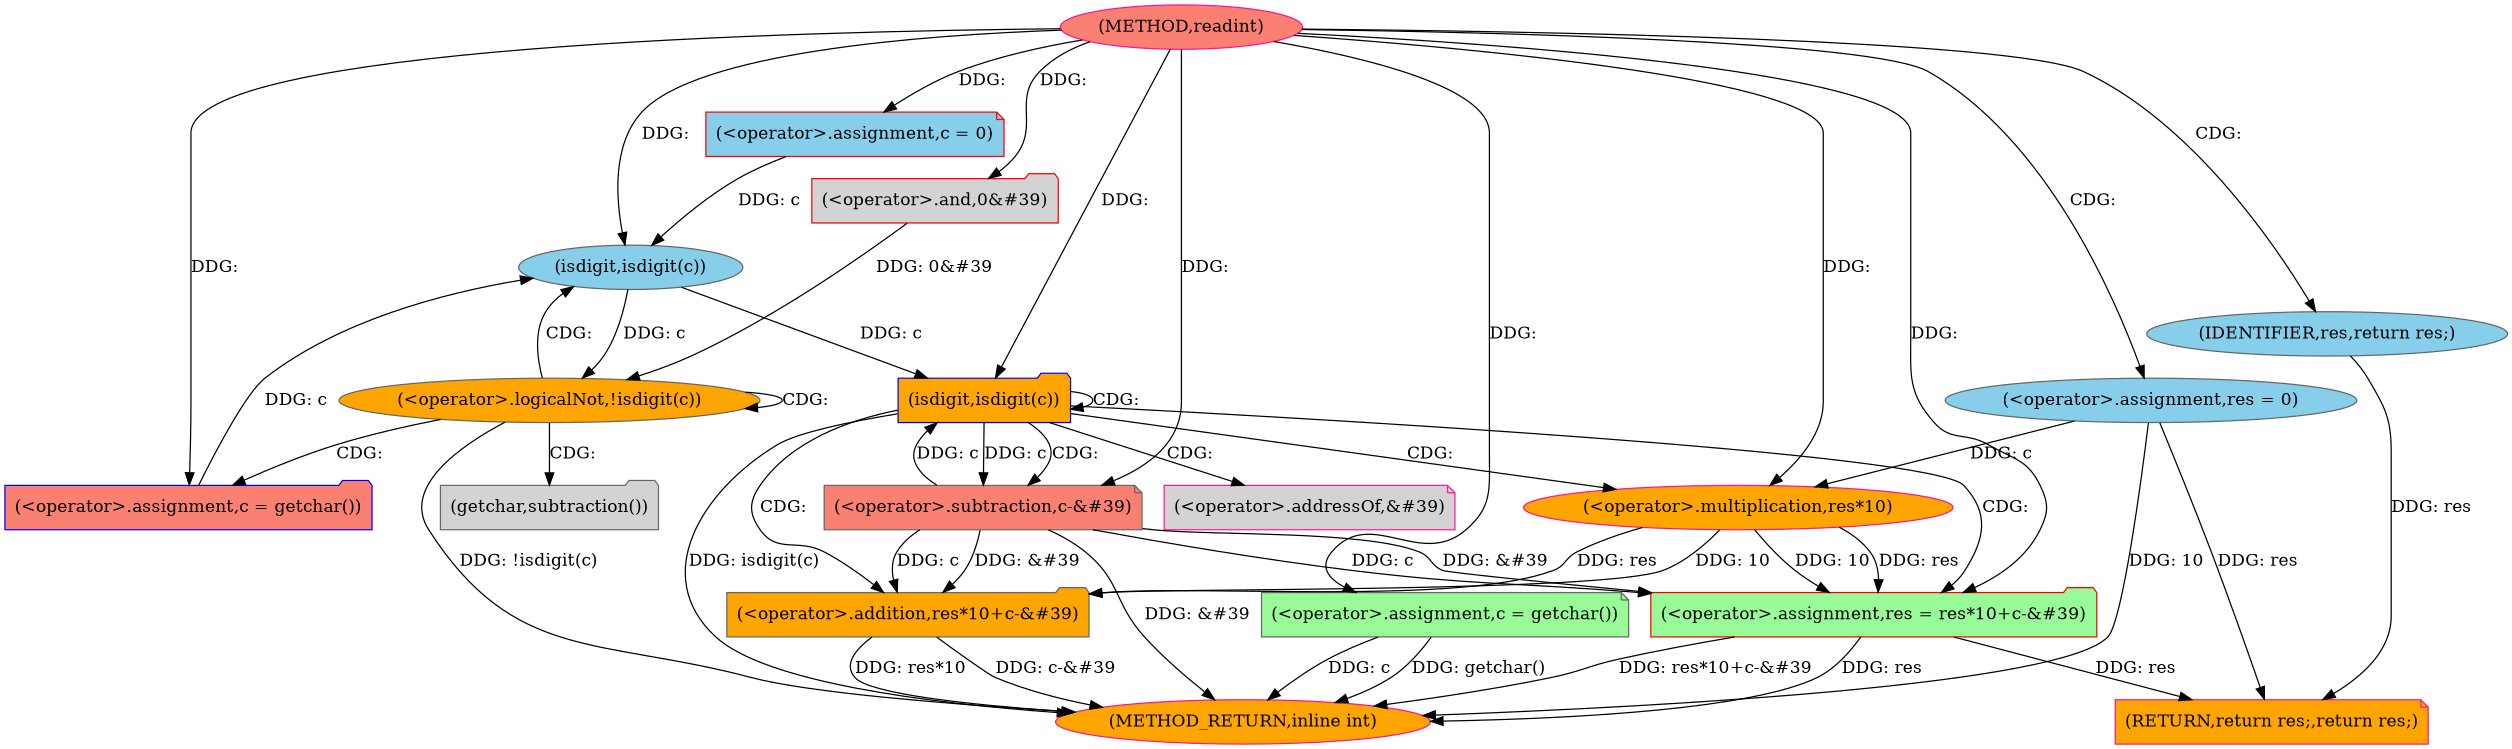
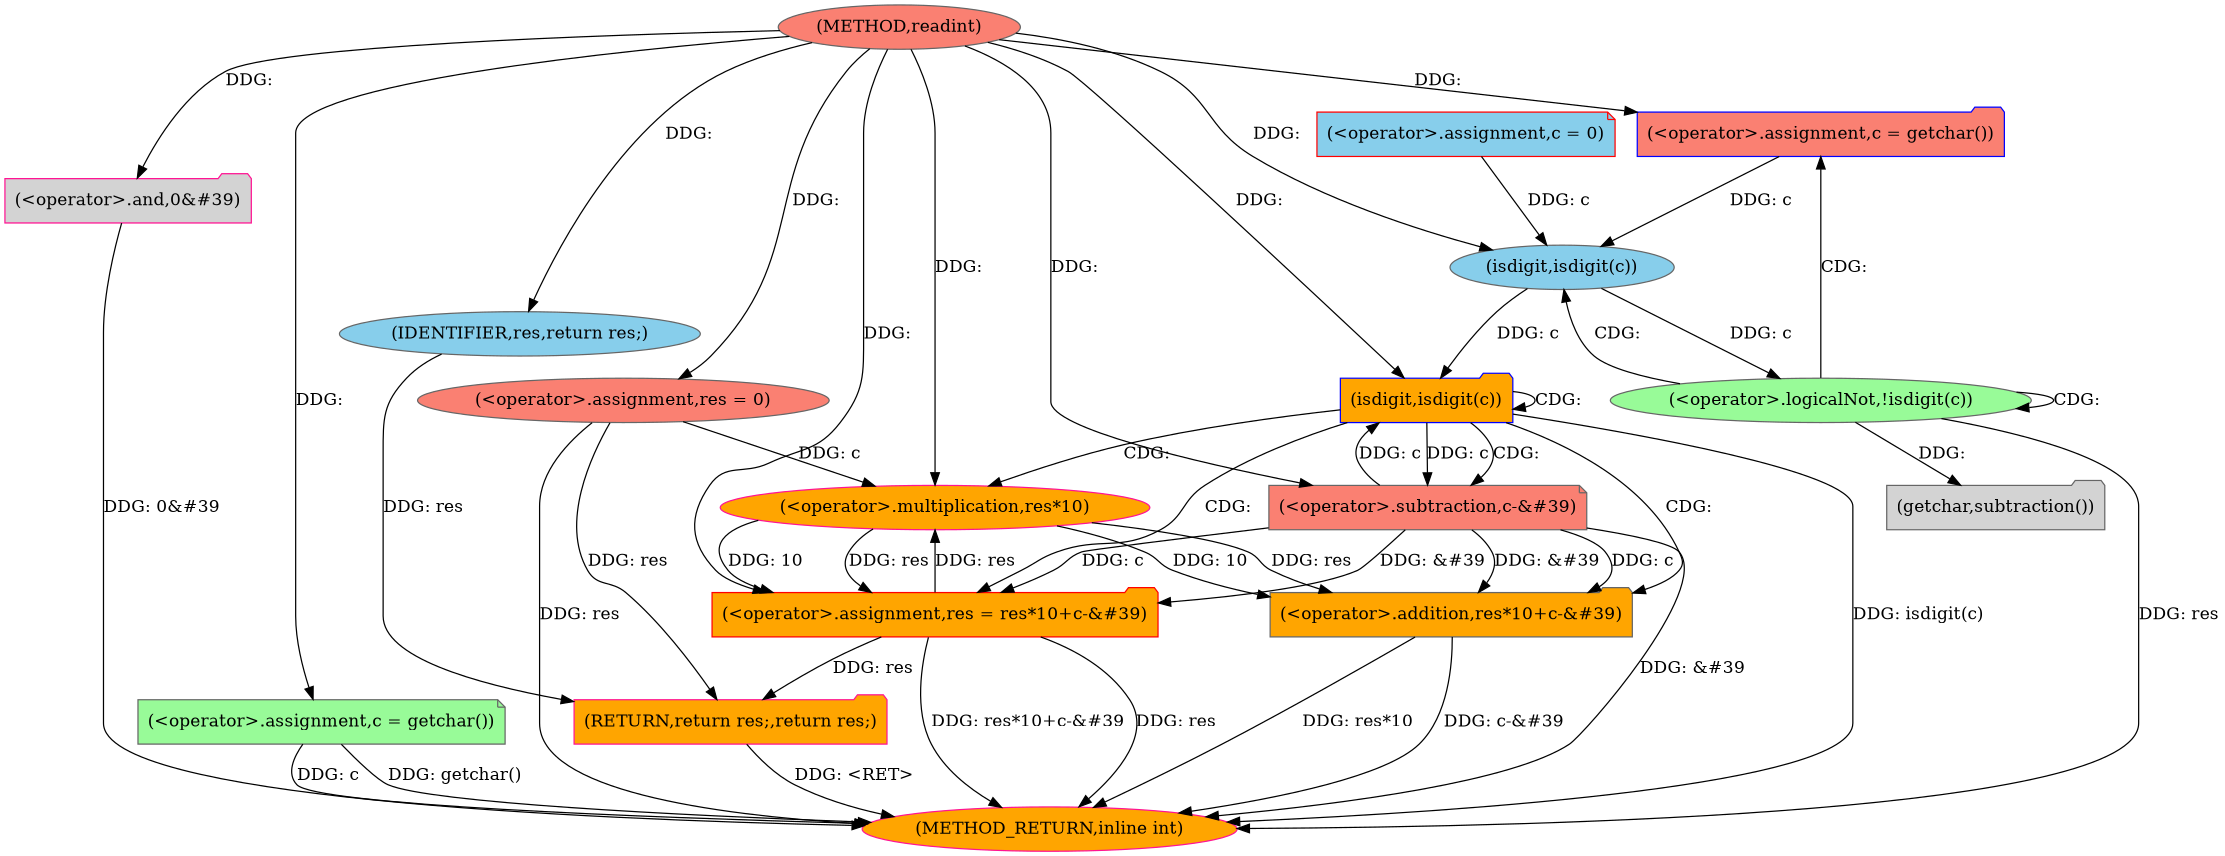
node "(METHOD,readint)": color deeppink -> gray40
edge "(METHOD,readint)" -> "(<operator>.assignment,c = 0)": removed, label "DDG:"
edge "(METHOD,readint)" -> "(IDENTIFIER,res,return res;)": label "CDG: " -> "DDG: "
node "(<operator>.and,0&#39)": color red -> deeppink
edge "(METHOD,readint)" -> "(<operator>.assignment,res = 0)": label "CDG: " -> "DDG: "
edge "(<operator>.and,0&#39)" -> "(<operator>.logicalNot,!isdigit(c))": now "(<operator>.and,0&#39)" -> "(METHOD_RETURN,inline int)"
node "(<operator>.logicalNot,!isdigit(c))": fillcolor orange -> palegreen
node "(<operator>.assignment,res = 0)": fillcolor skyblue -> salmon
edge "(<operator>.logicalNot,!isdigit(c))" -> "(getchar,subtraction())": label "CDG: " -> "DDG: "
node "(<operator>.addressOf,&#39)": removed
edge "(<operator>.logicalNot,!isdigit(c))" -> "(METHOD_RETURN,inline int)": label "DDG: !isdigit(c)" -> "DDG: res"
edge "(<operator>.assignment,res = 0)" -> "(METHOD_RETURN,inline int)": label "DDG: 10" -> "DDG: res"
edge "(<operator>.assignment,res = res*10+c-&#39)" -> "(<operator>.multiplication,res*10)": added, label "DDG: res"
node "(<operator>.assignment,res = res*10+c-&#39)": fillcolor palegreen -> orange
node "(RETURN,return res;,return res;)": shape note -> folder
edge "(RETURN,return res;,return res;)" -> "(METHOD_RETURN,inline int)": added, label "DDG: <RET>"
